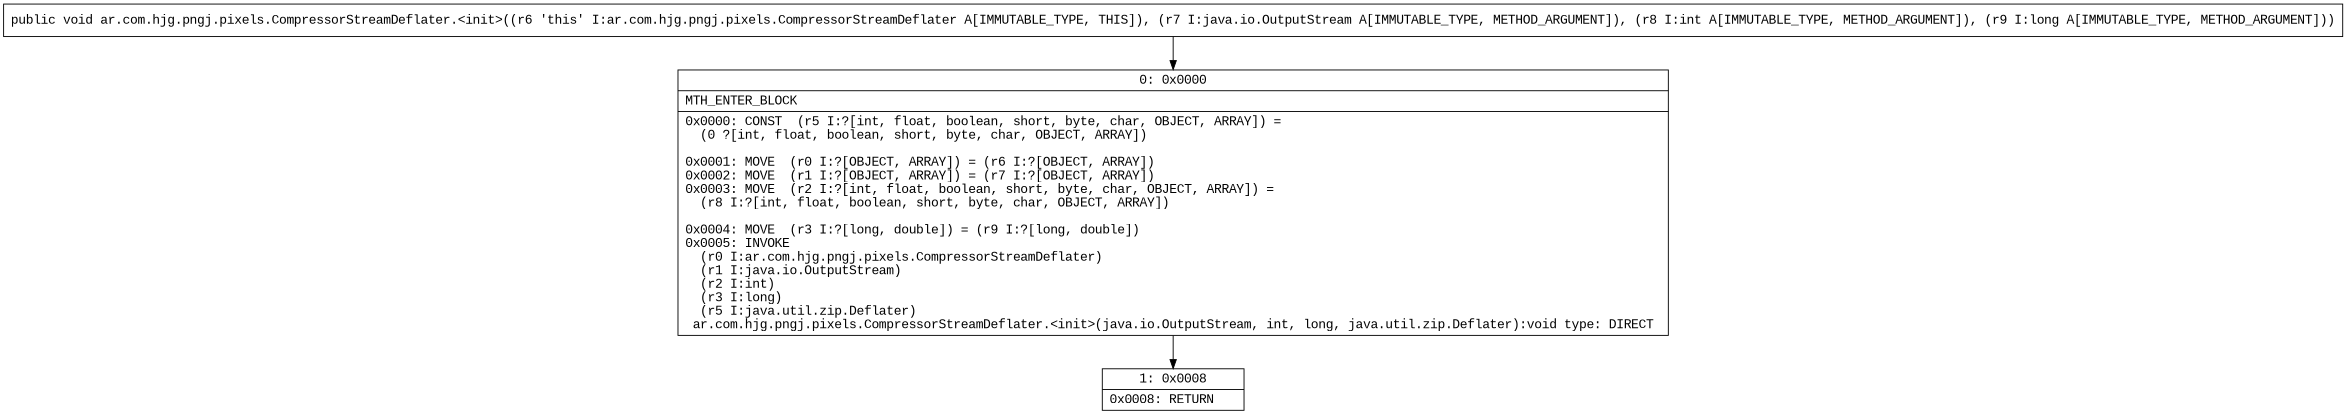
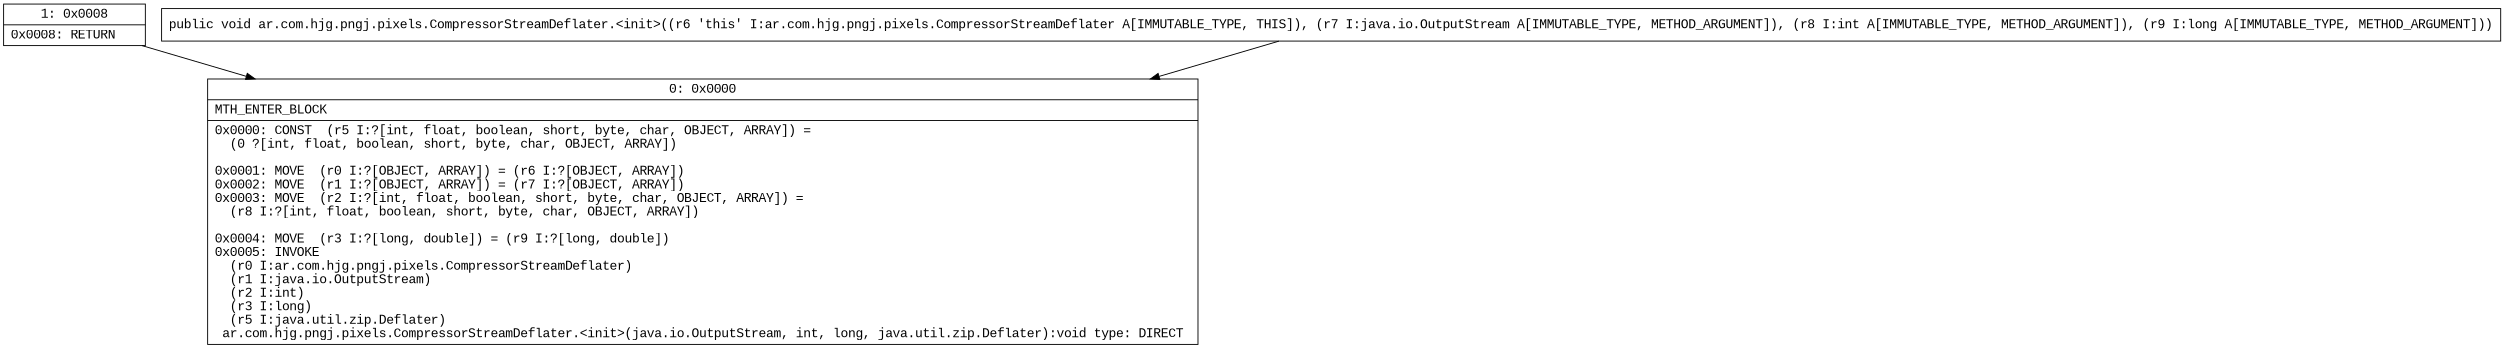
edge "0: 0x0000" -> "1: 0x0008": reversed
